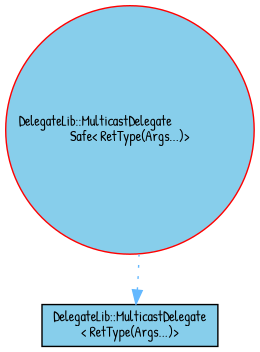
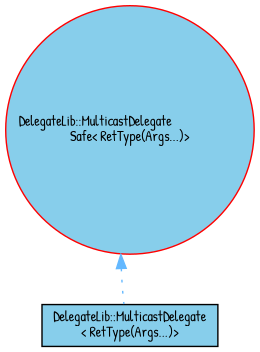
edge "DelegateLib::MulticastDelegate Safe< RetType(Args...)>" -> "DelegateLib::MulticastDelegate < RetType(Args...)>": reversed
